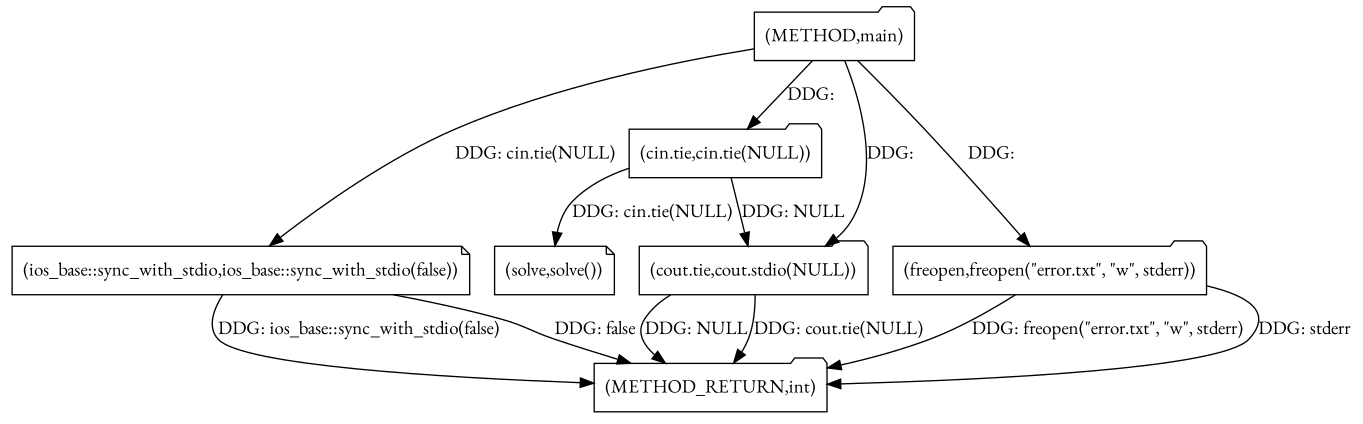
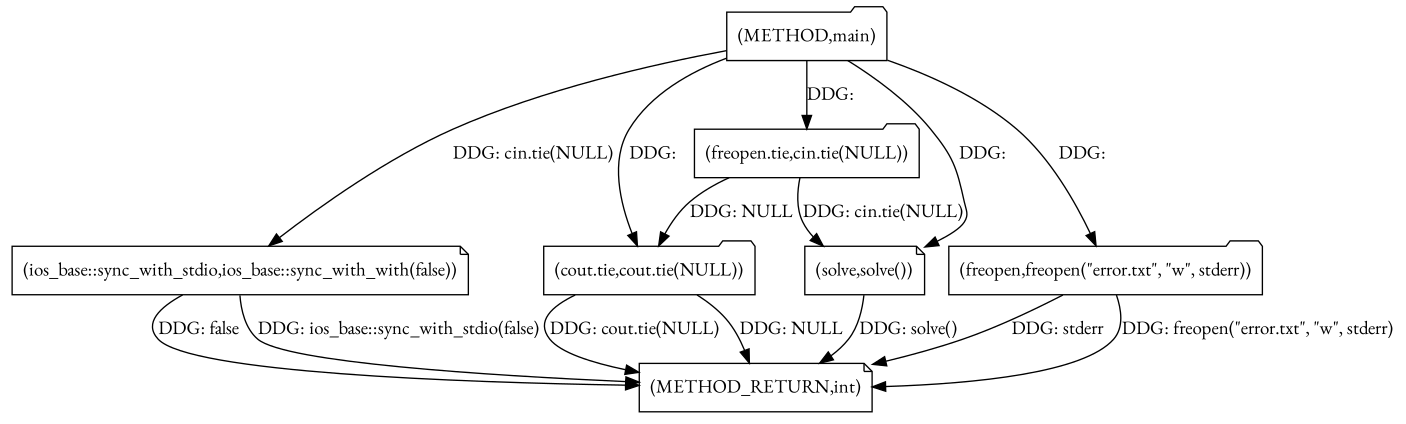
edge "(METHOD,main)" -> "(solve,solve())": added, label "DDG:"
node "(cin.tie,cin.tie(NULL))": label "(cin.tie,cin.tie(NULL))" -> "(freopen.tie,cin.tie(NULL))"
node "(ios_base::sync_with_stdio,ios_base::sync_with_stdio(false))": label "(ios_base::sync_with_stdio,ios_base::sync_with_stdio(false))" -> "(ios_base::sync_with_stdio,ios_base::sync_with_with(false))"
node "(cout.tie,cout.stdio(NULL))": label "(cout.tie,cout.stdio(NULL))" -> "(cout.tie,cout.tie(NULL))"
edge "(solve,solve())" -> "(METHOD_RETURN,int)": added, label "DDG: solve()"
node "(METHOD_RETURN,int)": shape folder -> note
